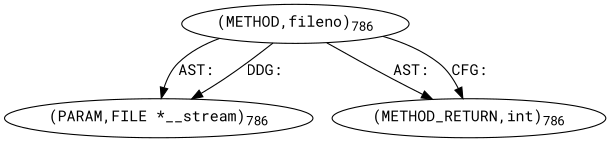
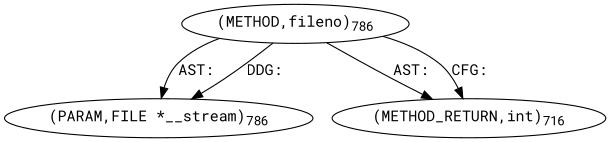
node "(METHOD_RETURN,int)": text "786" -> "716"
